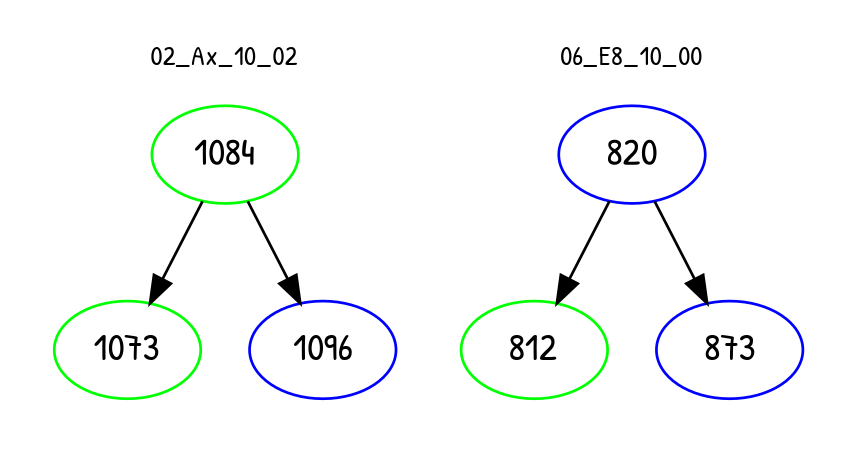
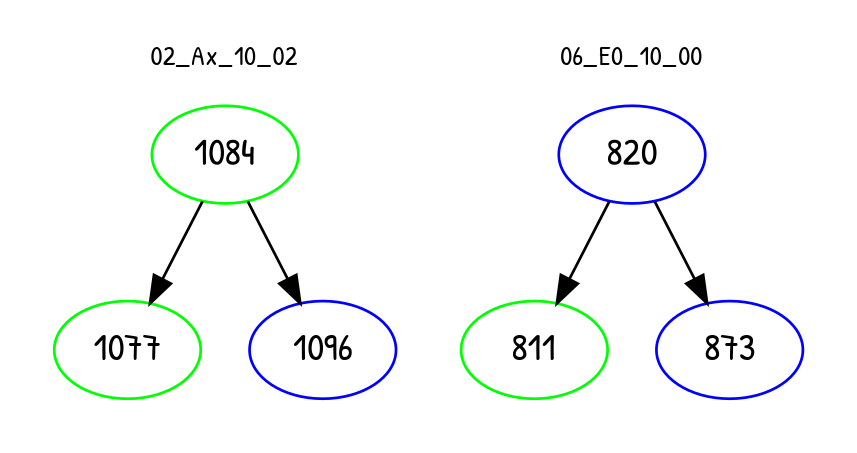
cluster "06_E8_10_00": label "06_E8_10_00" -> "06_E0_10_00"
node "1073": label "1073" -> "1077"
node "812": label "812" -> "811"
